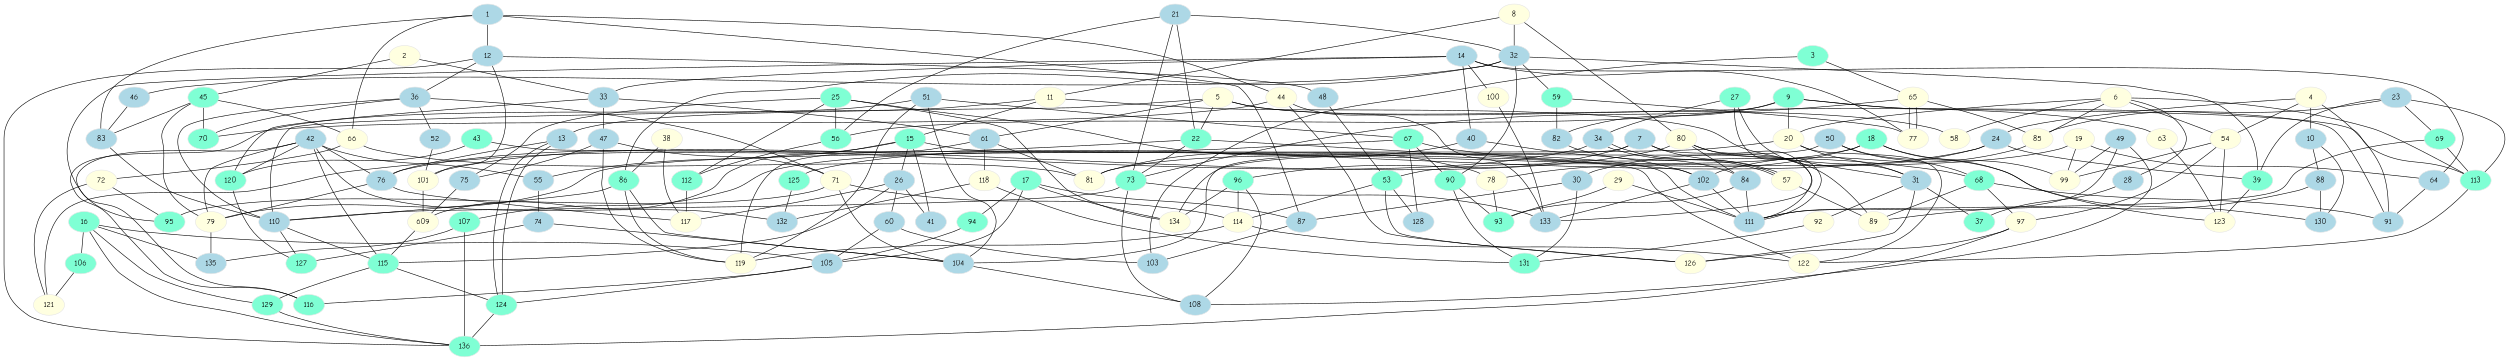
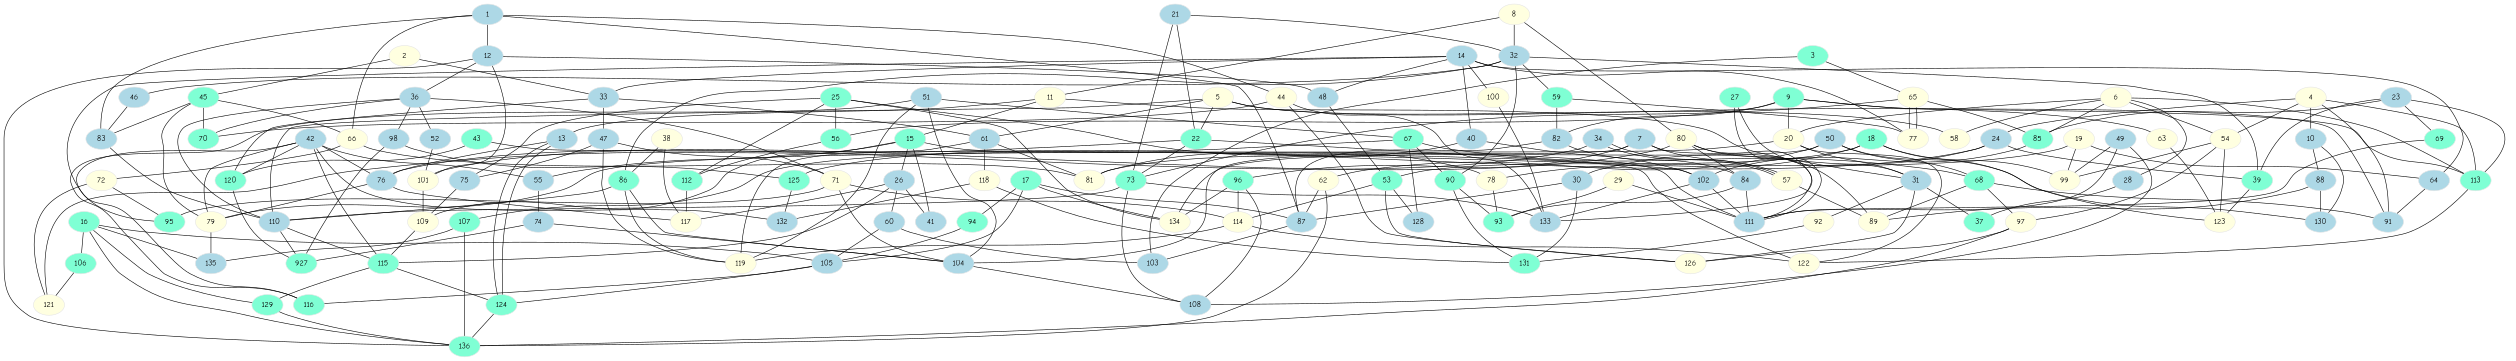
edge "21" -- "56": removed
edge "14" -- "48": added
edge "27" -- "34": removed
node "98": added
node "85": fillcolor lightyellow -> aquamarine
edge "82" -- "87": added
edge "69" -- "113": now "4" -- "113"
node "62": added
node "609": label "609" -> "109"
node "127": label "127" -> "927"
